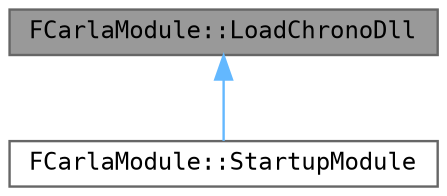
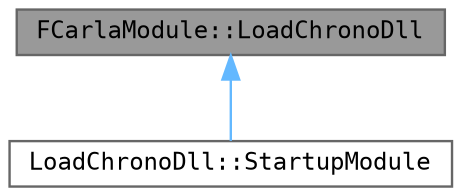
node "FCarlaModule::StartupModule": label "FCarlaModule::StartupModule" -> "LoadChronoDll::StartupModule"
